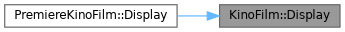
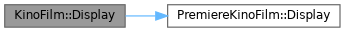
edge "PremiereKinoFilm::Display" -> "KinoFilm::Display": reversed
